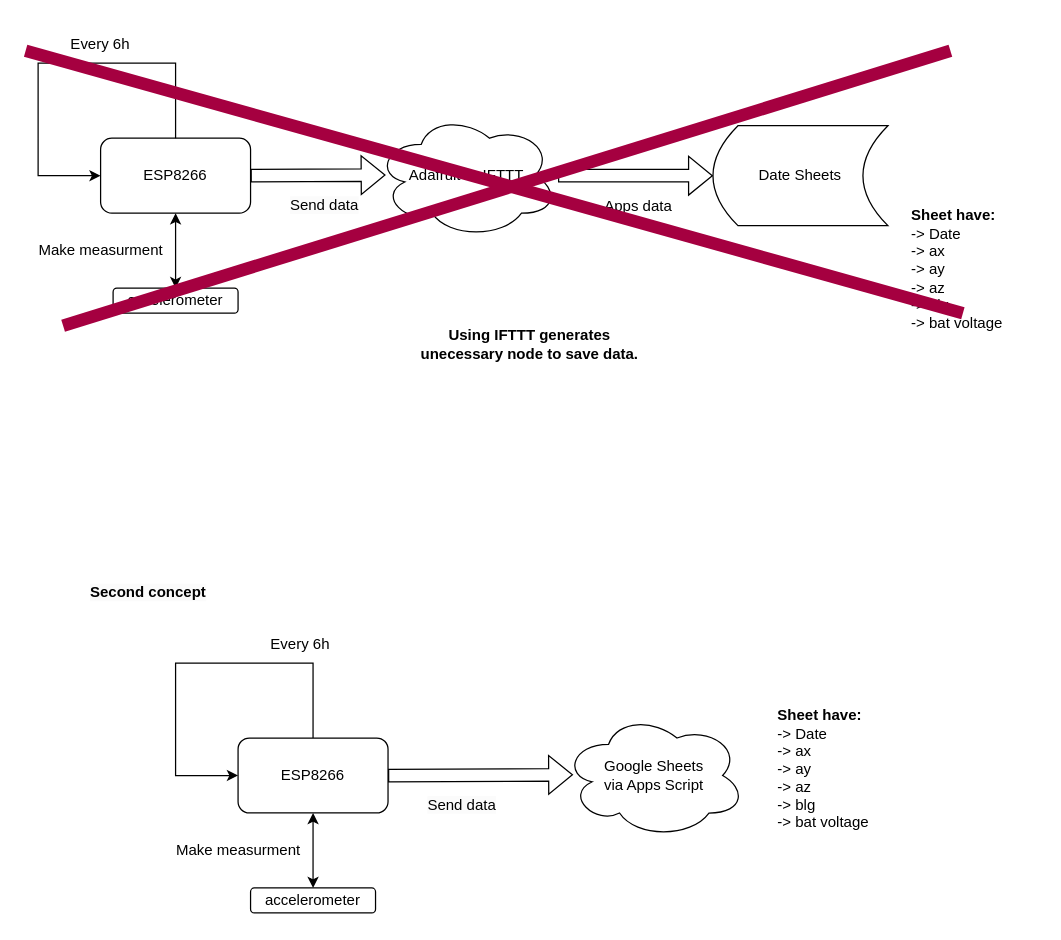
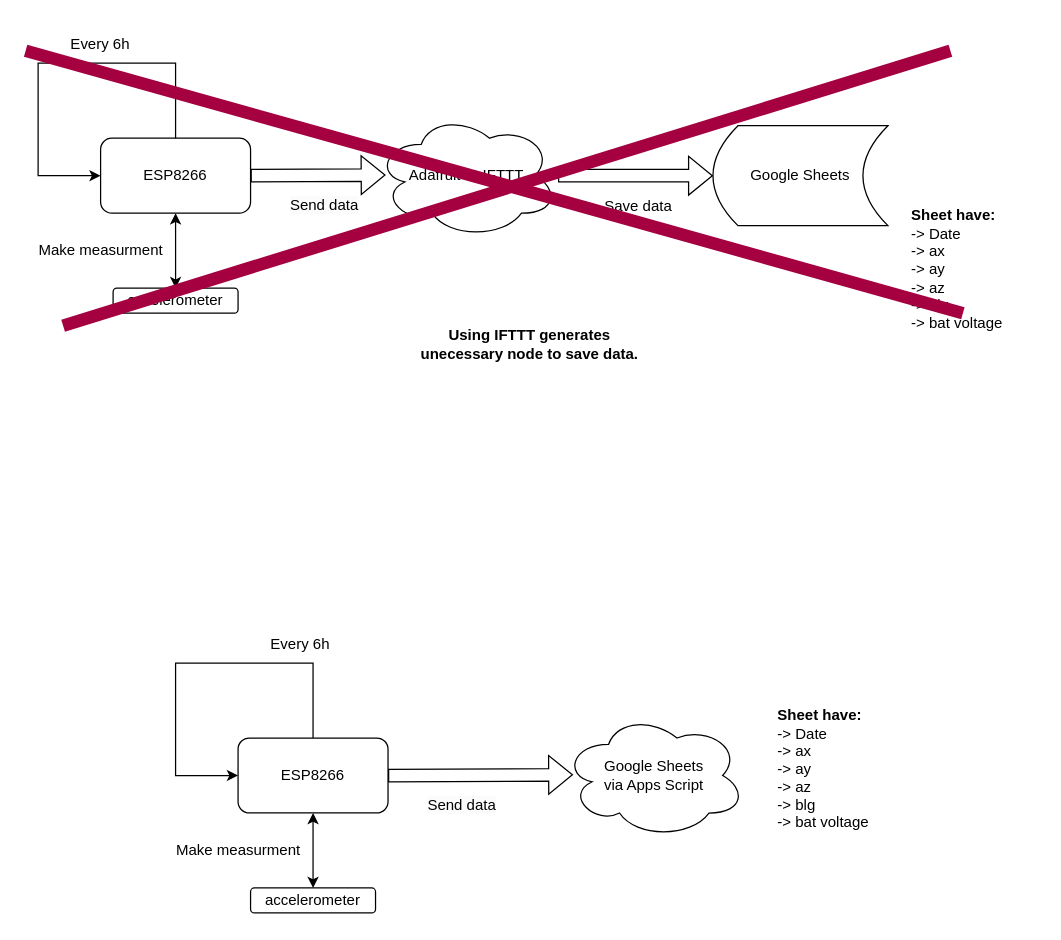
node "Date Sheets": label "Date Sheets" -> "Google Sheets"
node "Apps data": label "Apps data" -> "Save data"
node "Second concept": removed
